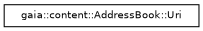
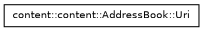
node "gaia::content::AddressBook::Uri": label "gaia::content::AddressBook::Uri" -> "content::content::AddressBook::Uri"
